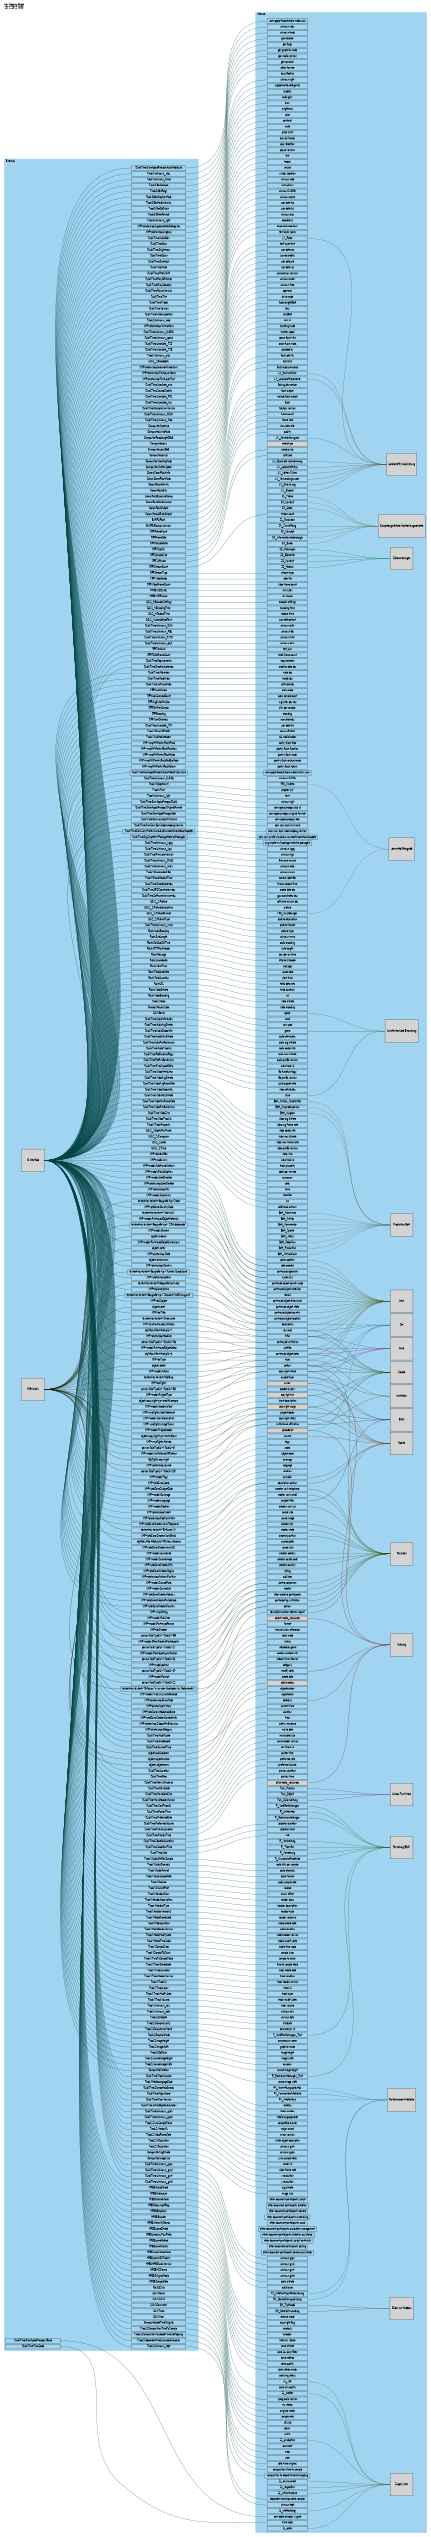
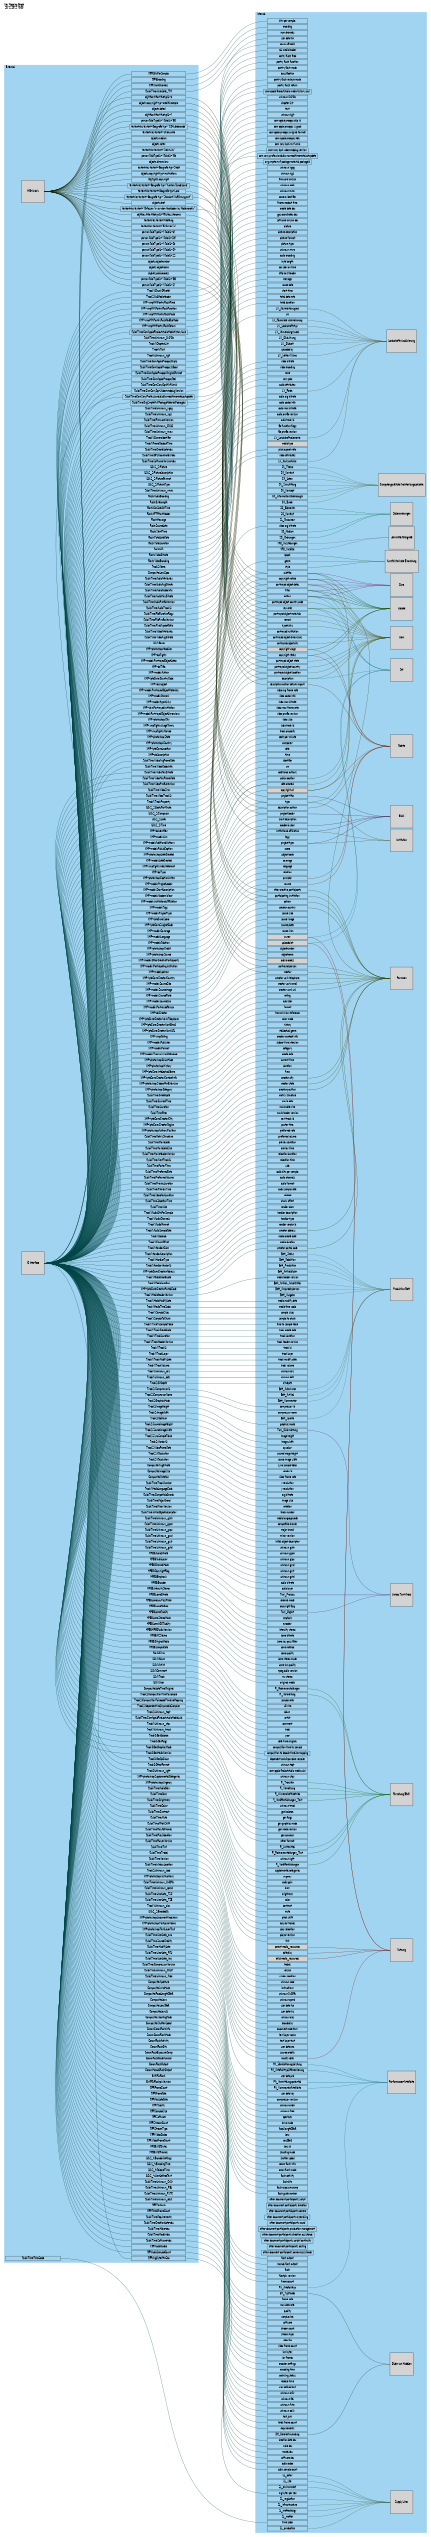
edge "QuickTime:ComAppleProappsIsGood" -- "IO Interface": added
